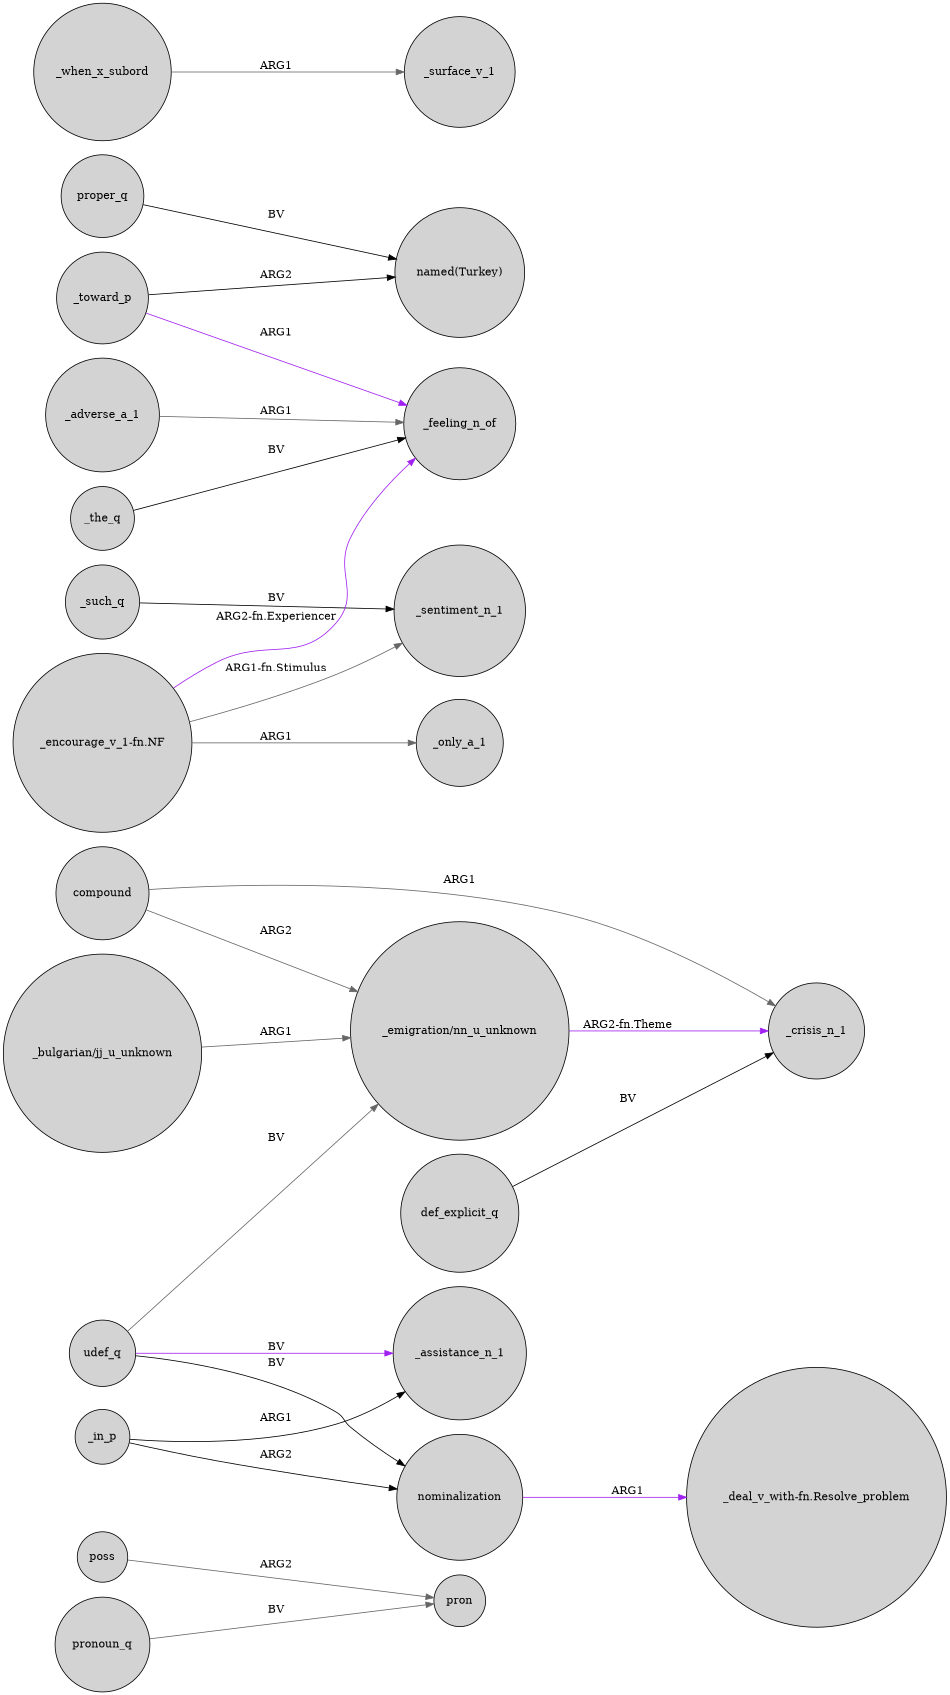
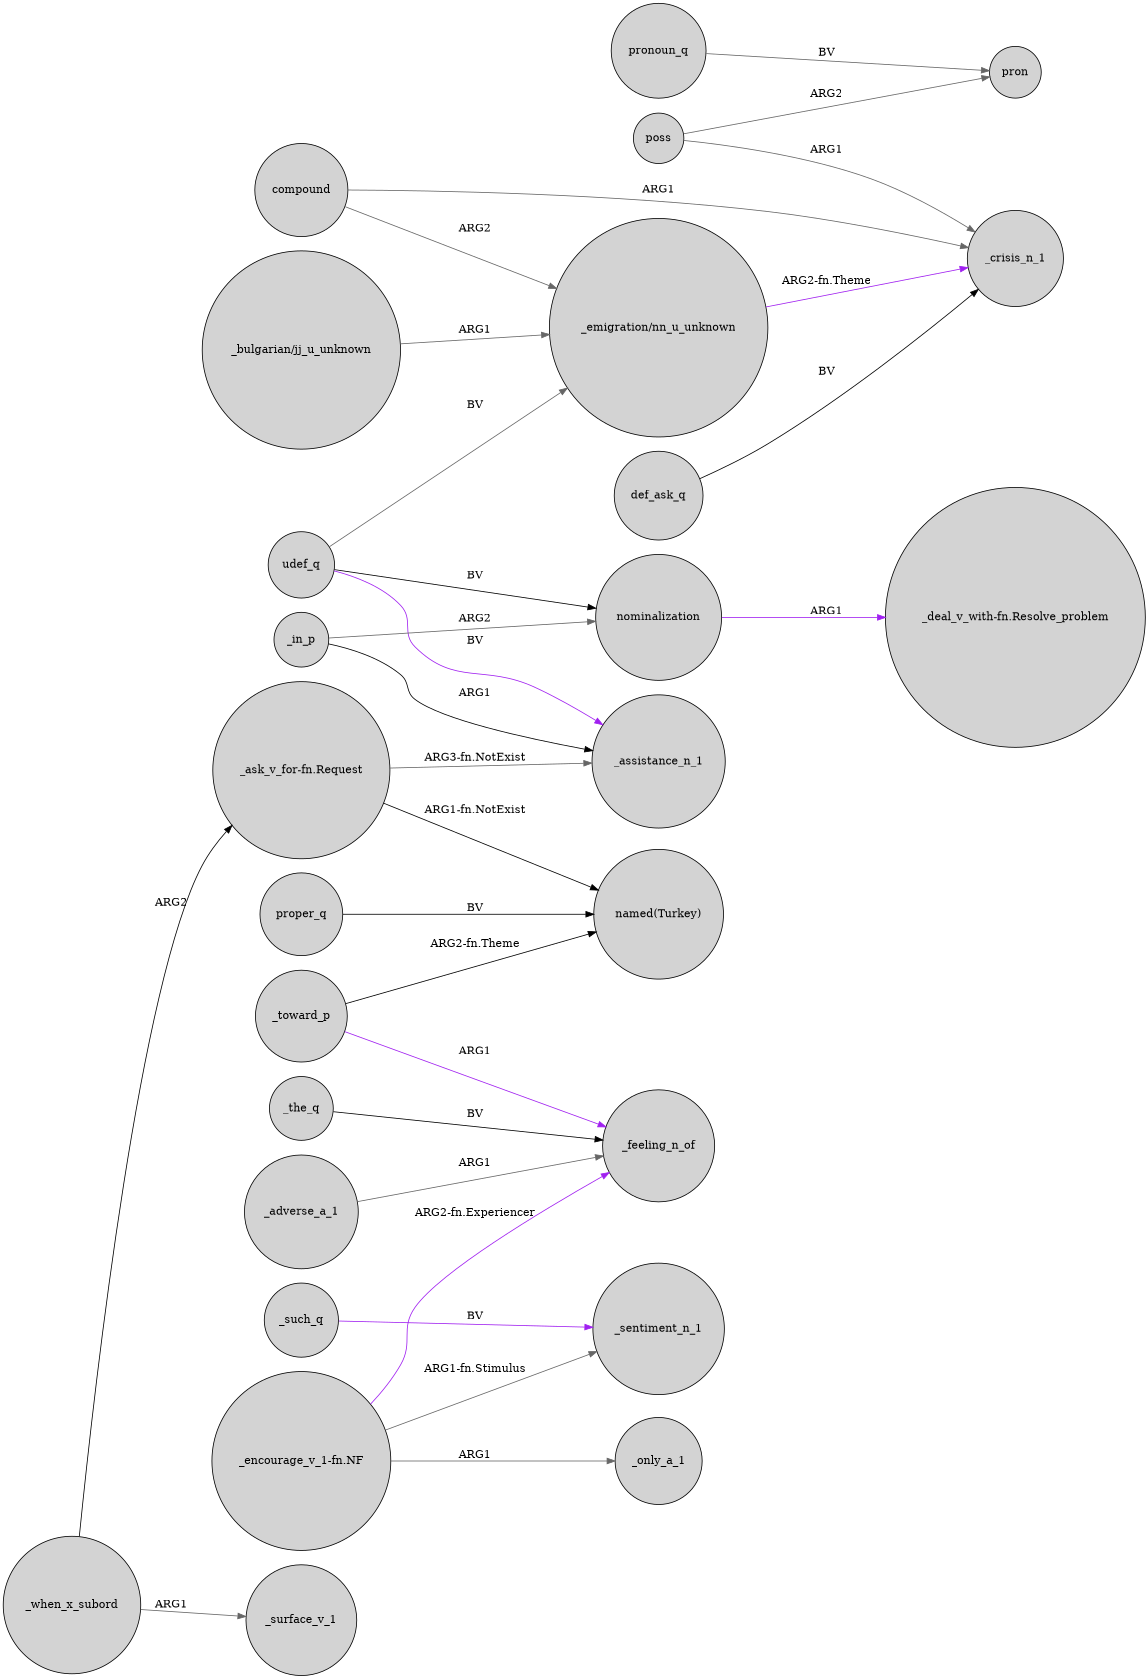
edge "poss" -> "_crisis_n_1": added, label "ARG1"
edge "_toward_p" -> "named(Turkey)": label "ARG2" -> "ARG2-fn.Theme"
edge "_such_q" -> "_sentiment_n_1": color black -> purple
node "_ask_v_for-fn.Request": added
node "def_explicit_q": label "def_explicit_q" -> "def_ask_q"
edge "_in_p" -> "nominalization": color black -> gray40
